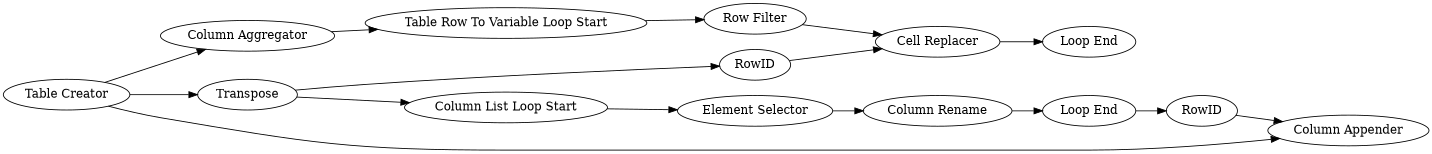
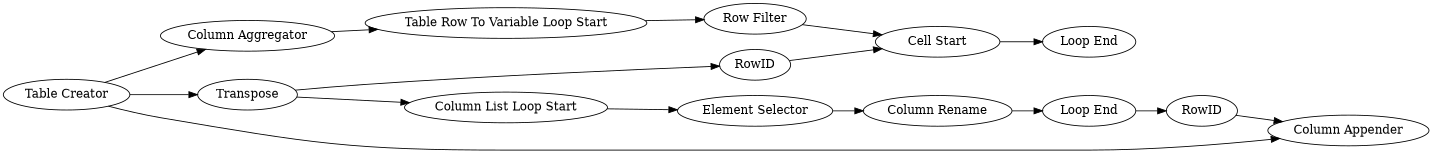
node "Cell Replacer": label "Cell Replacer" -> "Cell Start"
